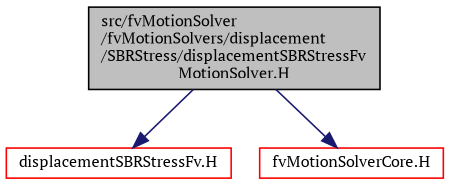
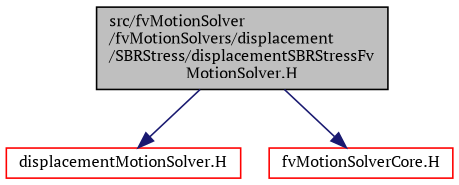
node "displacementSBRStressFv.H": label "displacementSBRStressFv.H" -> "displacementMotionSolver.H"
